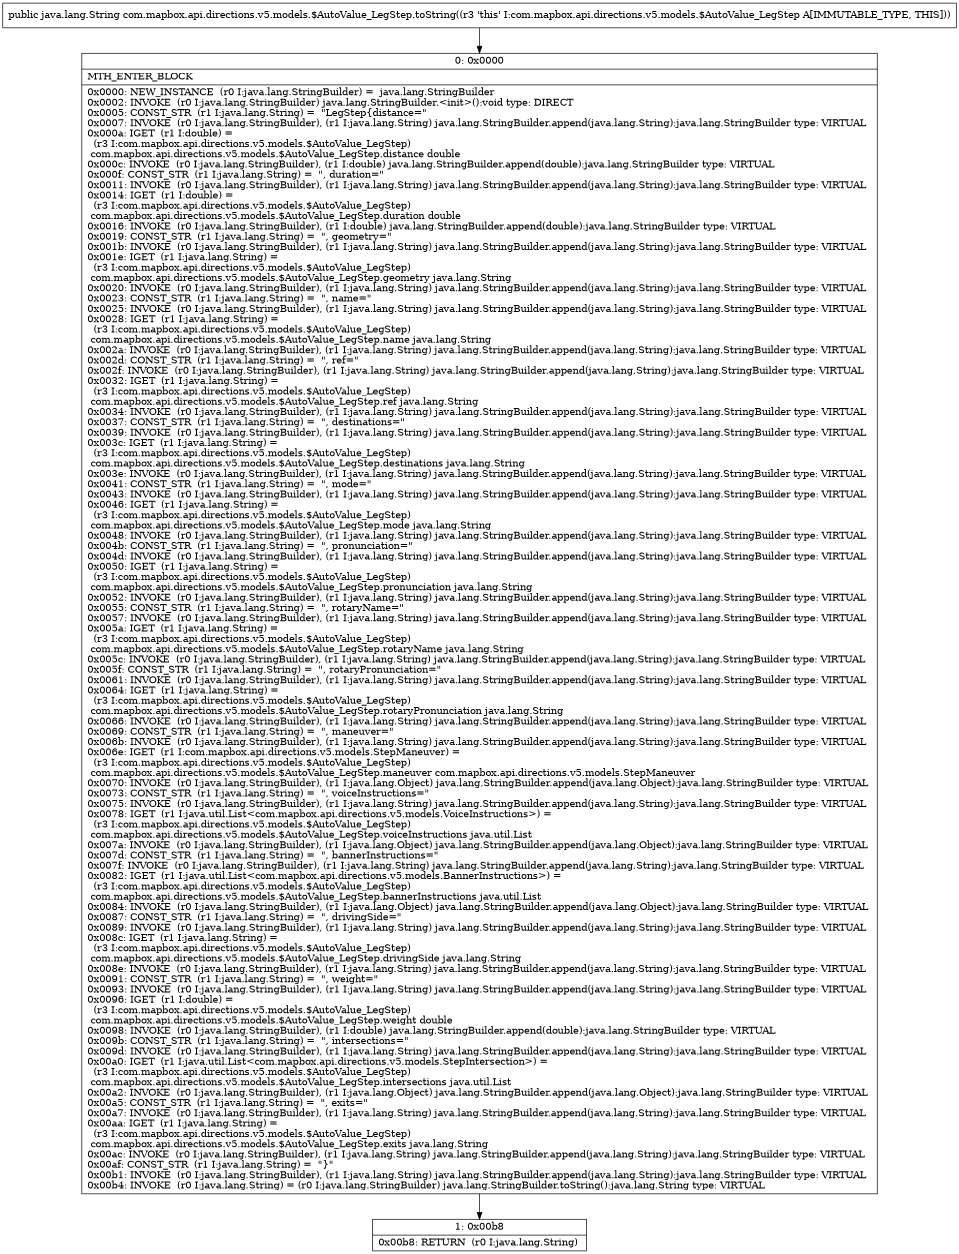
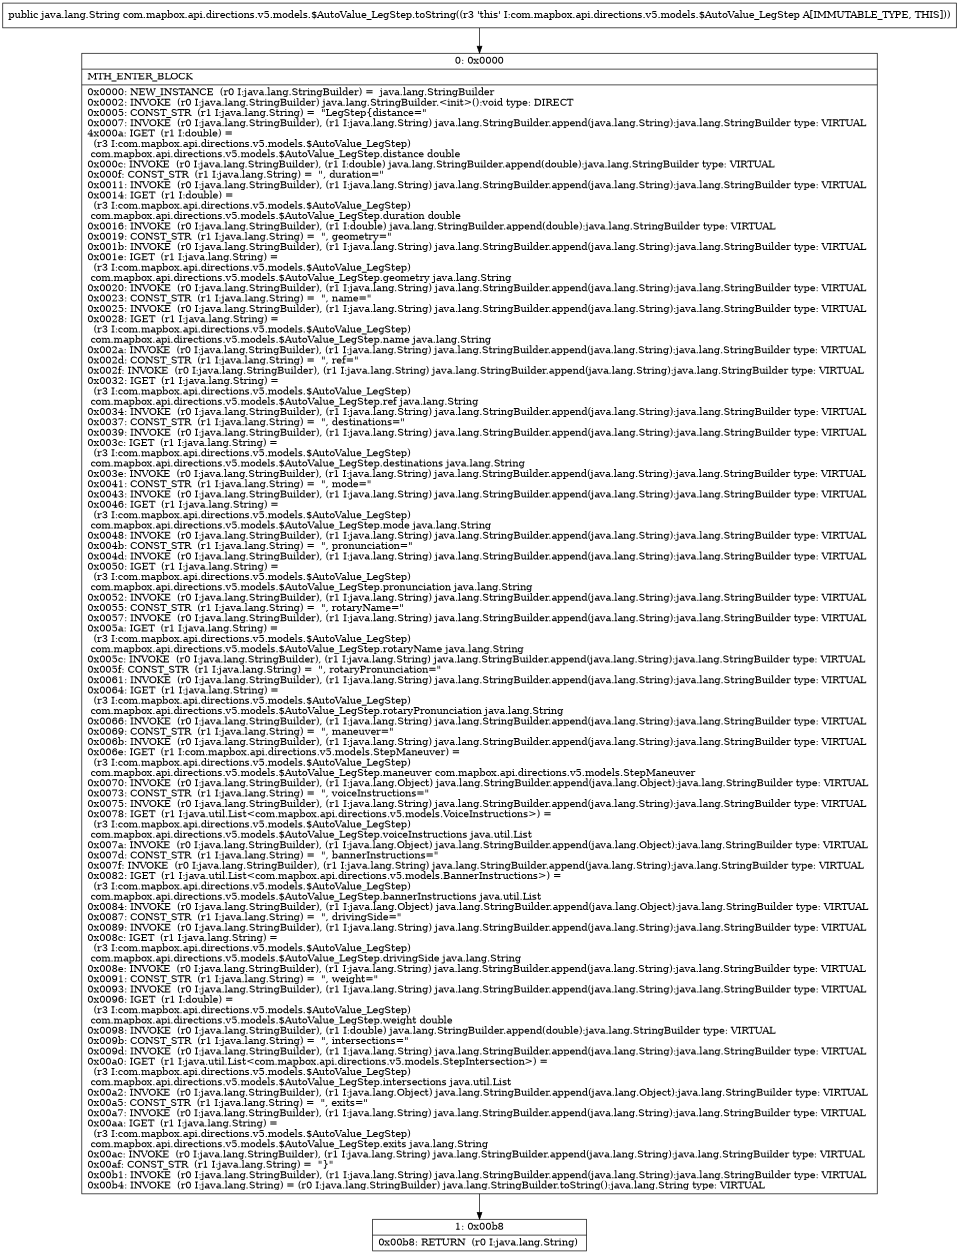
node "0: 0x0000": text "0x000a: IGET  (r1 I:double) =" -> "4x000a: IGET  (r1 I:double) ="
